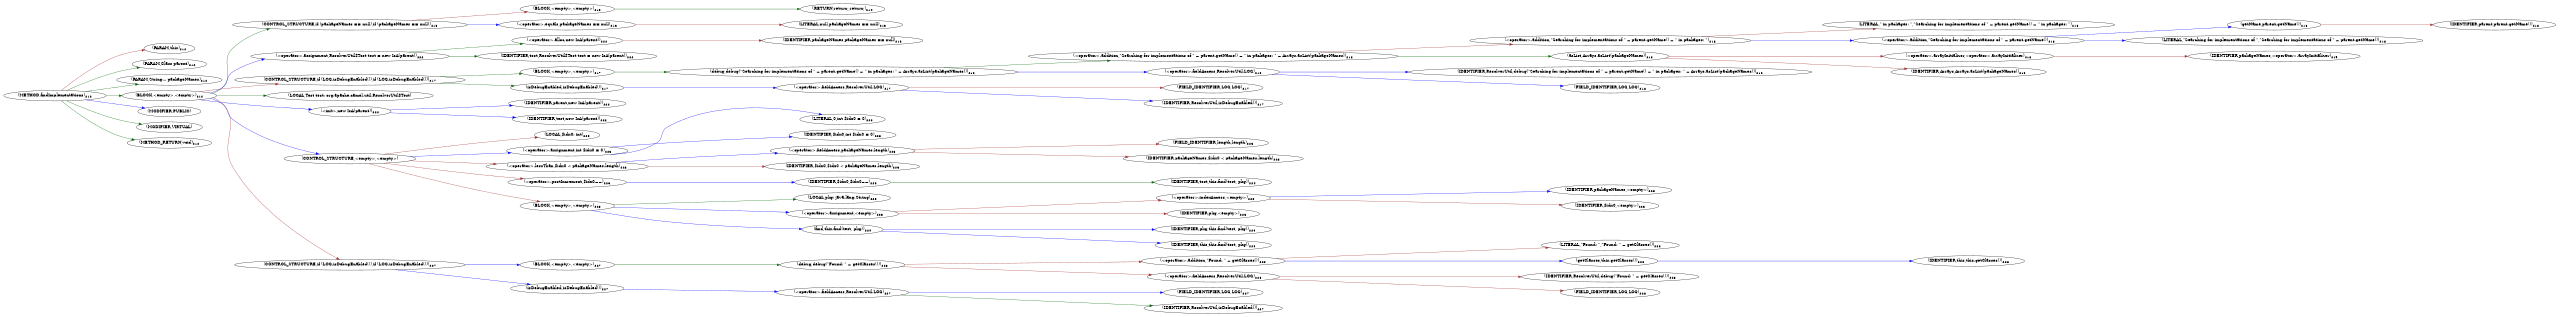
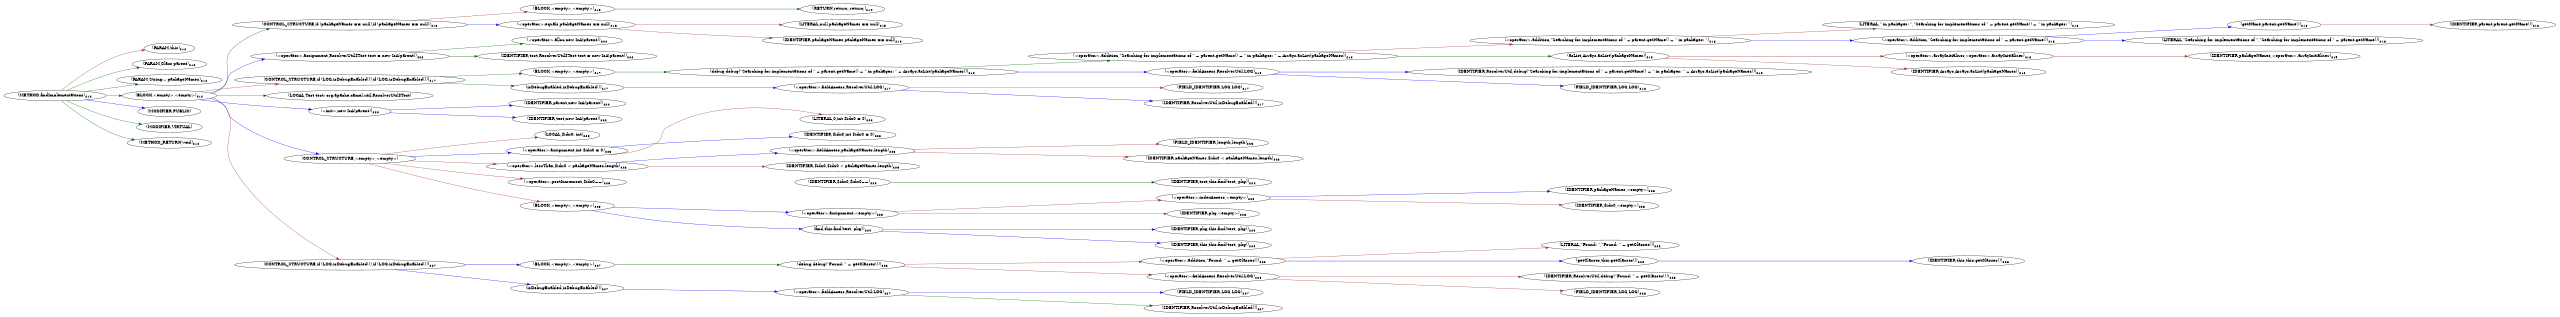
edge "(<operator>.alloc,new IsA(parent))" -> "(IDENTIFIER,packageNames,packageNames == null)": now "(<operator>.equals,packageNames == null)" -> "(IDENTIFIER,packageNames,packageNames == null)"
edge "(<operator>.assignment,int $idx0 = 0)" -> "(LITERAL,0,int $idx0 = 0)": color blue -> brown
edge "(<operator>.postIncrement,$idx0++)" -> "(IDENTIFIER,$idx0,$idx0++)": removed
node "(LOCAL,pkg: java.lang.String)": removed
